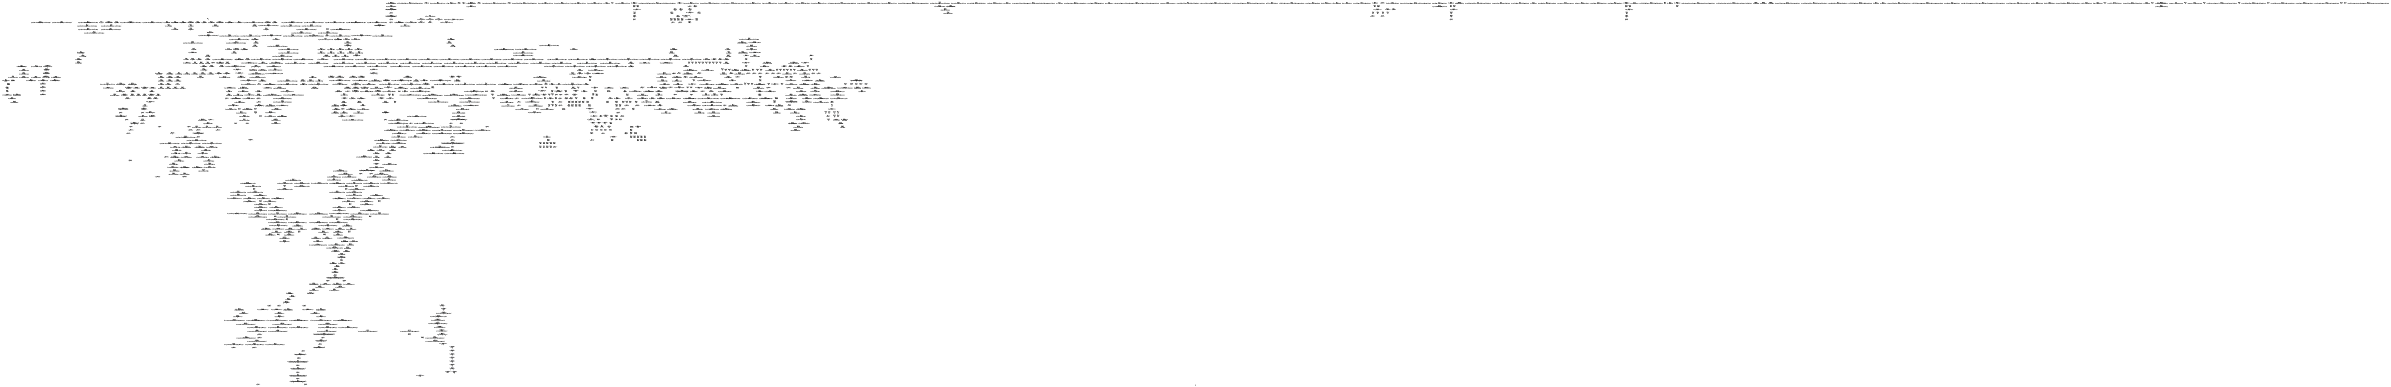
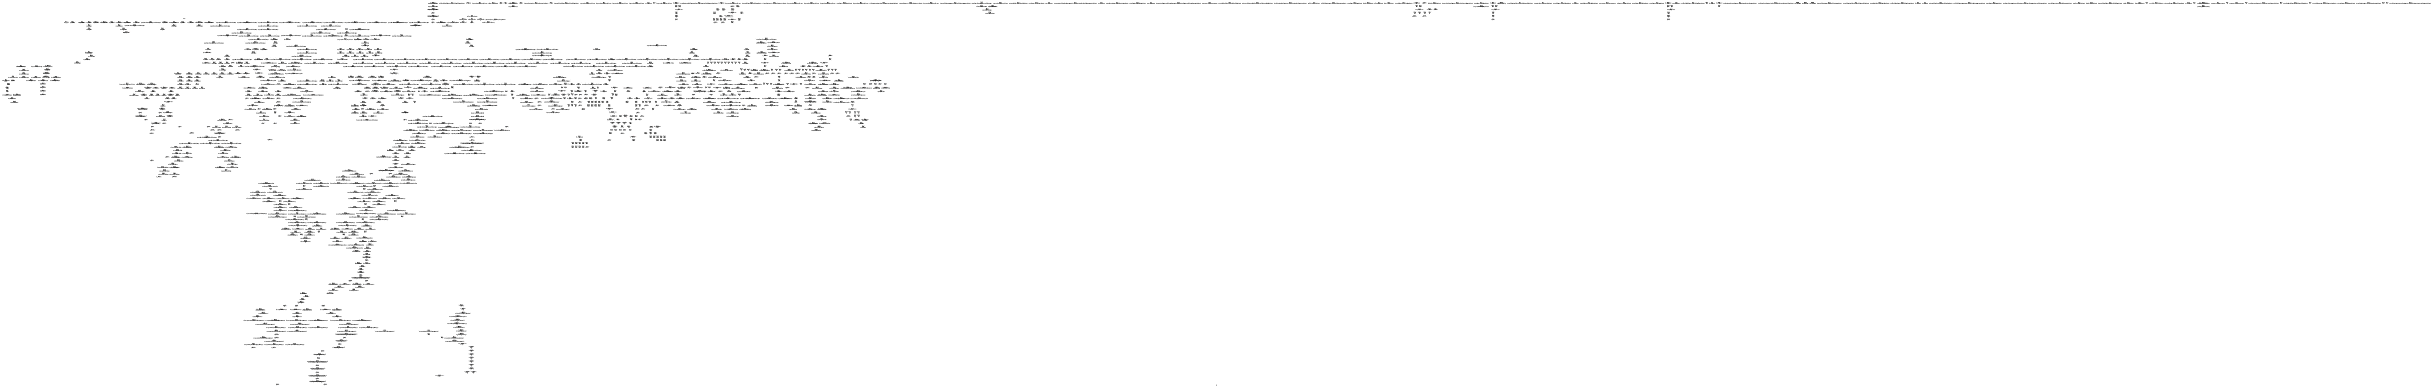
node "NodeID: 100": added
